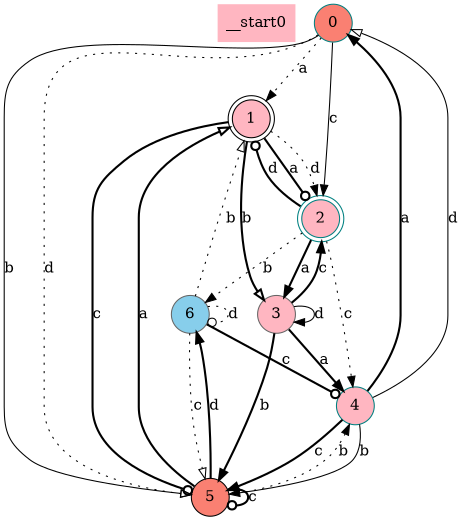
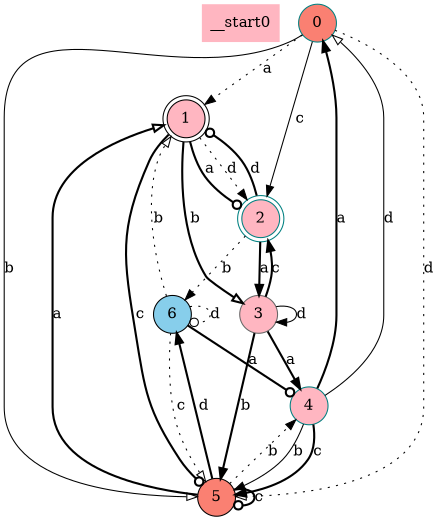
edge "2" -> "4": removed, label "c"
node "6": color gray40 -> black
edge "6" -> "4": label "c" -> "a"
